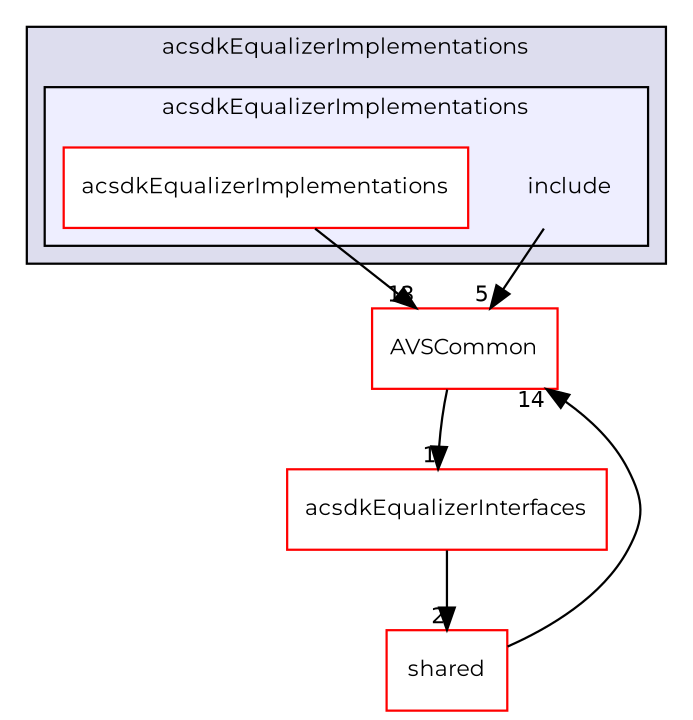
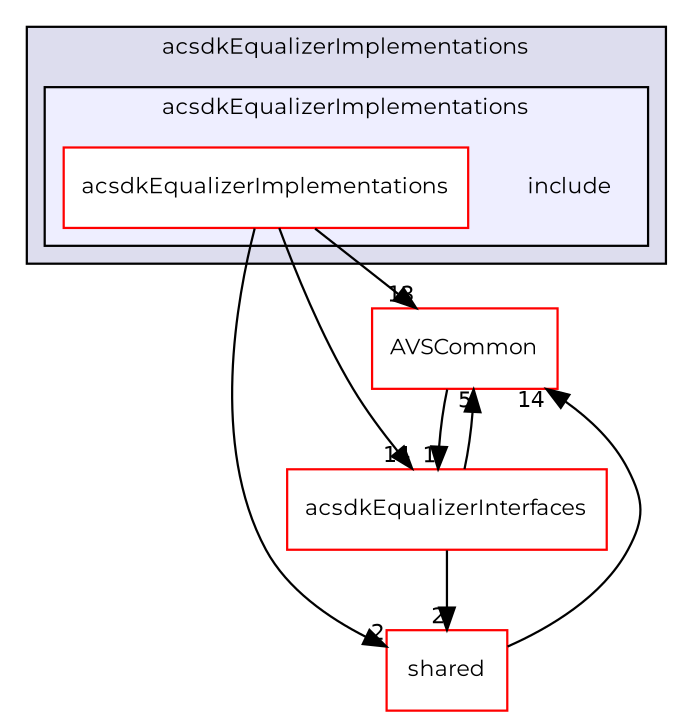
edge "include" -> "AVSCommon": now "acsdkEqualizerInterfaces" -> "AVSCommon"
edge "acsdkEqualizerImplementations" -> "acsdkEqualizerInterfaces": added
edge "acsdkEqualizerImplementations" -> "shared": added
